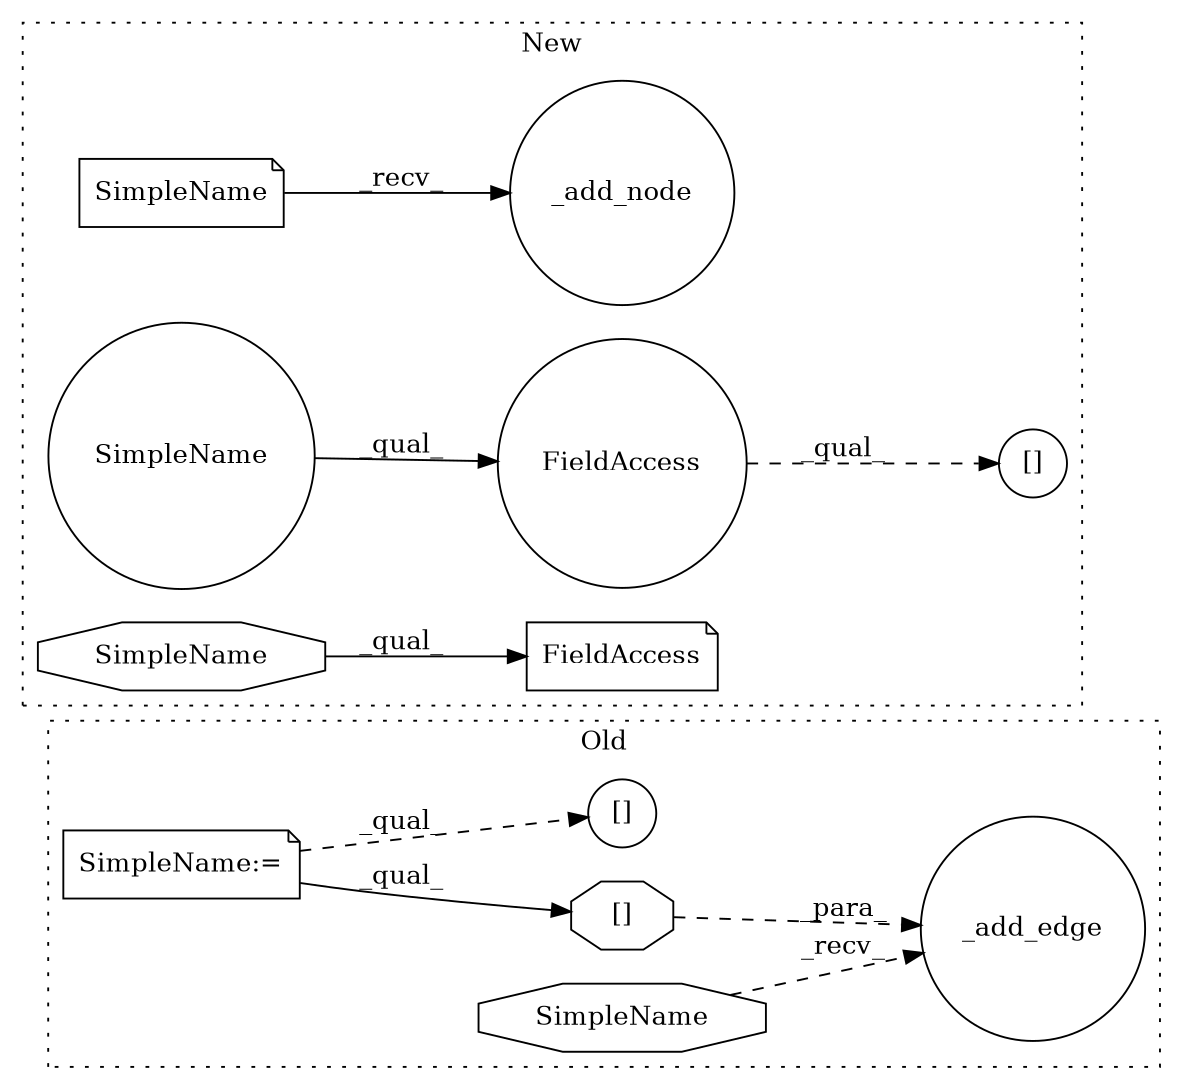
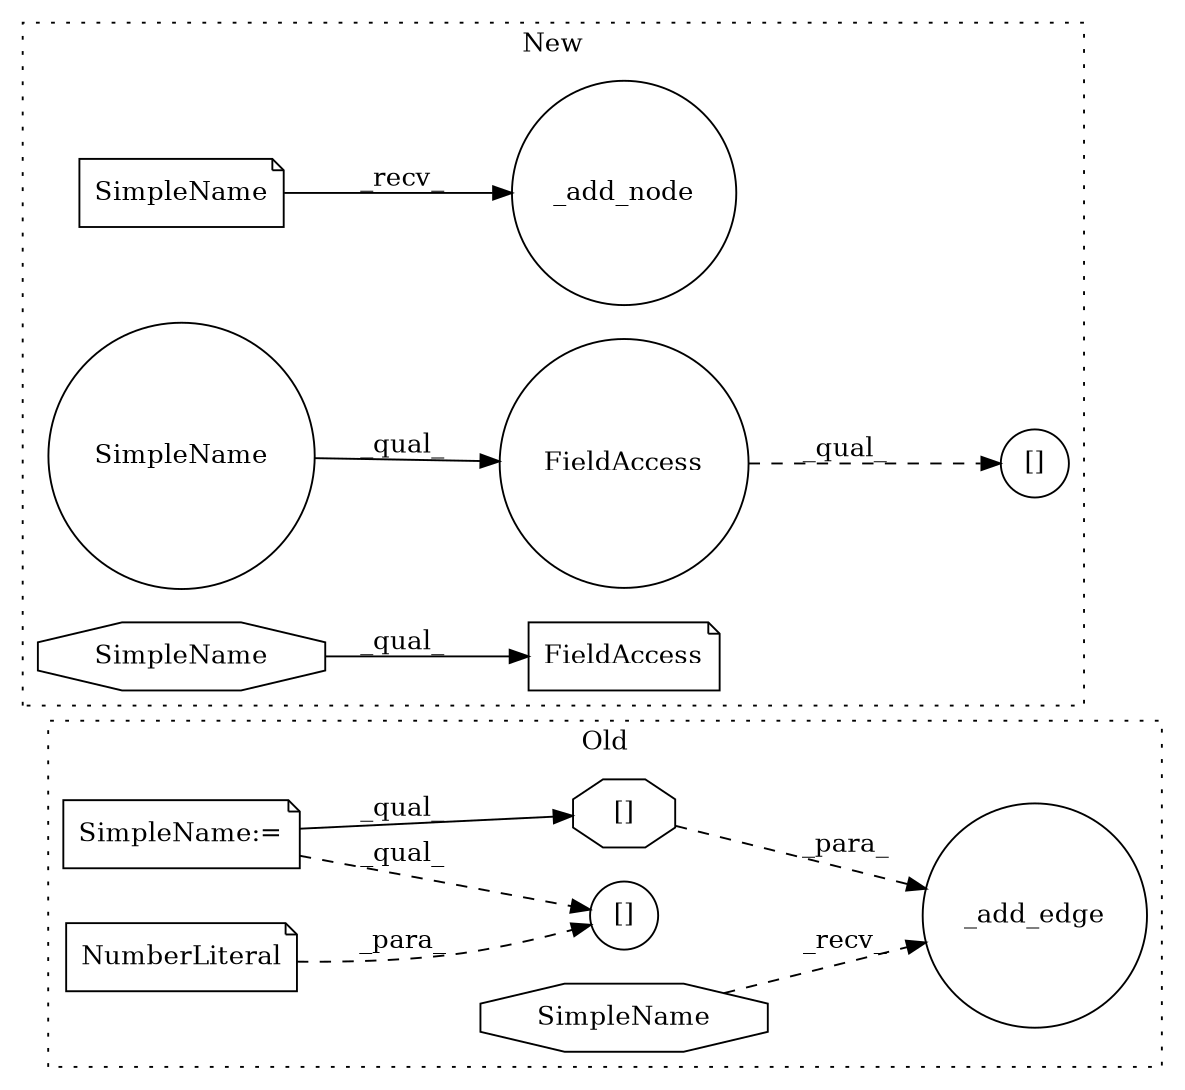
node "NumberLiteral": added
